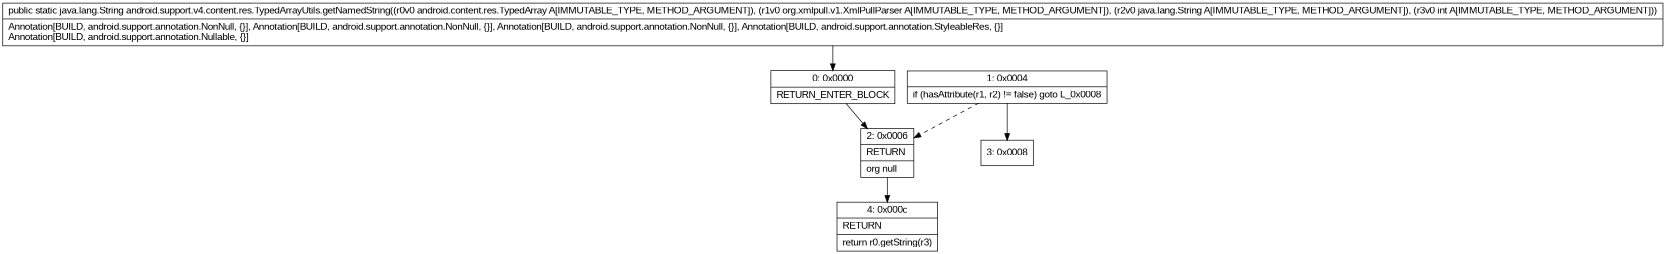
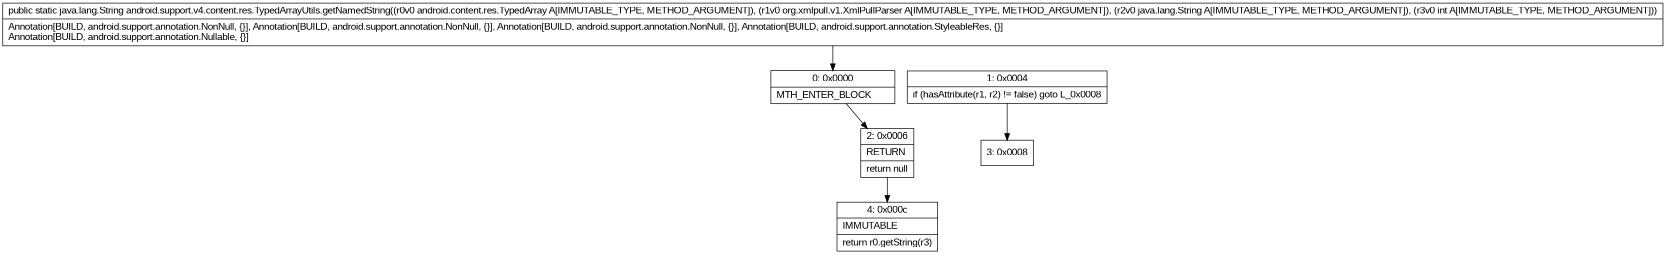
node "0: 0x0000": text "RETURN_ENTER_BLOCK" -> "MTH_ENTER_BLOCK"
edge "1: 0x0004" -> "2: 0x0006": removed
node "2: 0x0006": text "org null" -> "return null"
node "4: 0x000c": text "RETURN" -> "IMMUTABLE"
